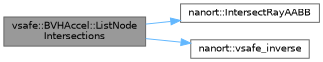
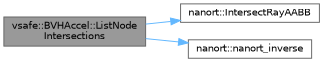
node "nanort::vsafe_inverse": label "nanort::vsafe_inverse" -> "nanort::nanort_inverse"
